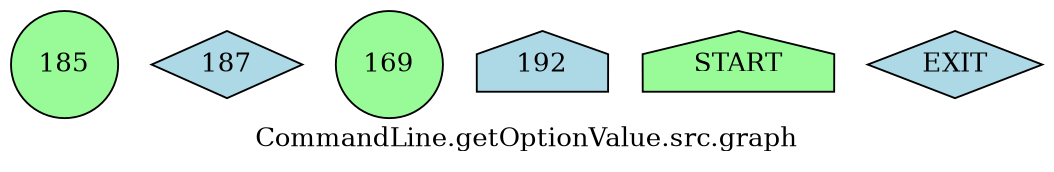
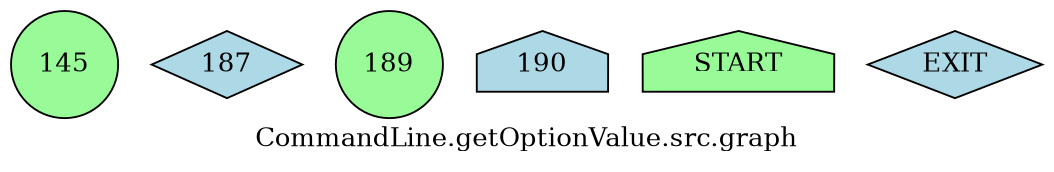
node "185": label "185" -> "145"
node "169": label "169" -> "189"
node "192": label "192" -> "190"
